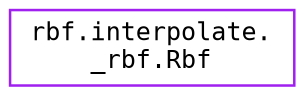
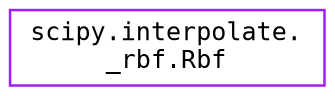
node "rbf.interpolate. _rbf.Rbf": label "rbf.interpolate. _rbf.Rbf" -> "scipy.interpolate. _rbf.Rbf"
